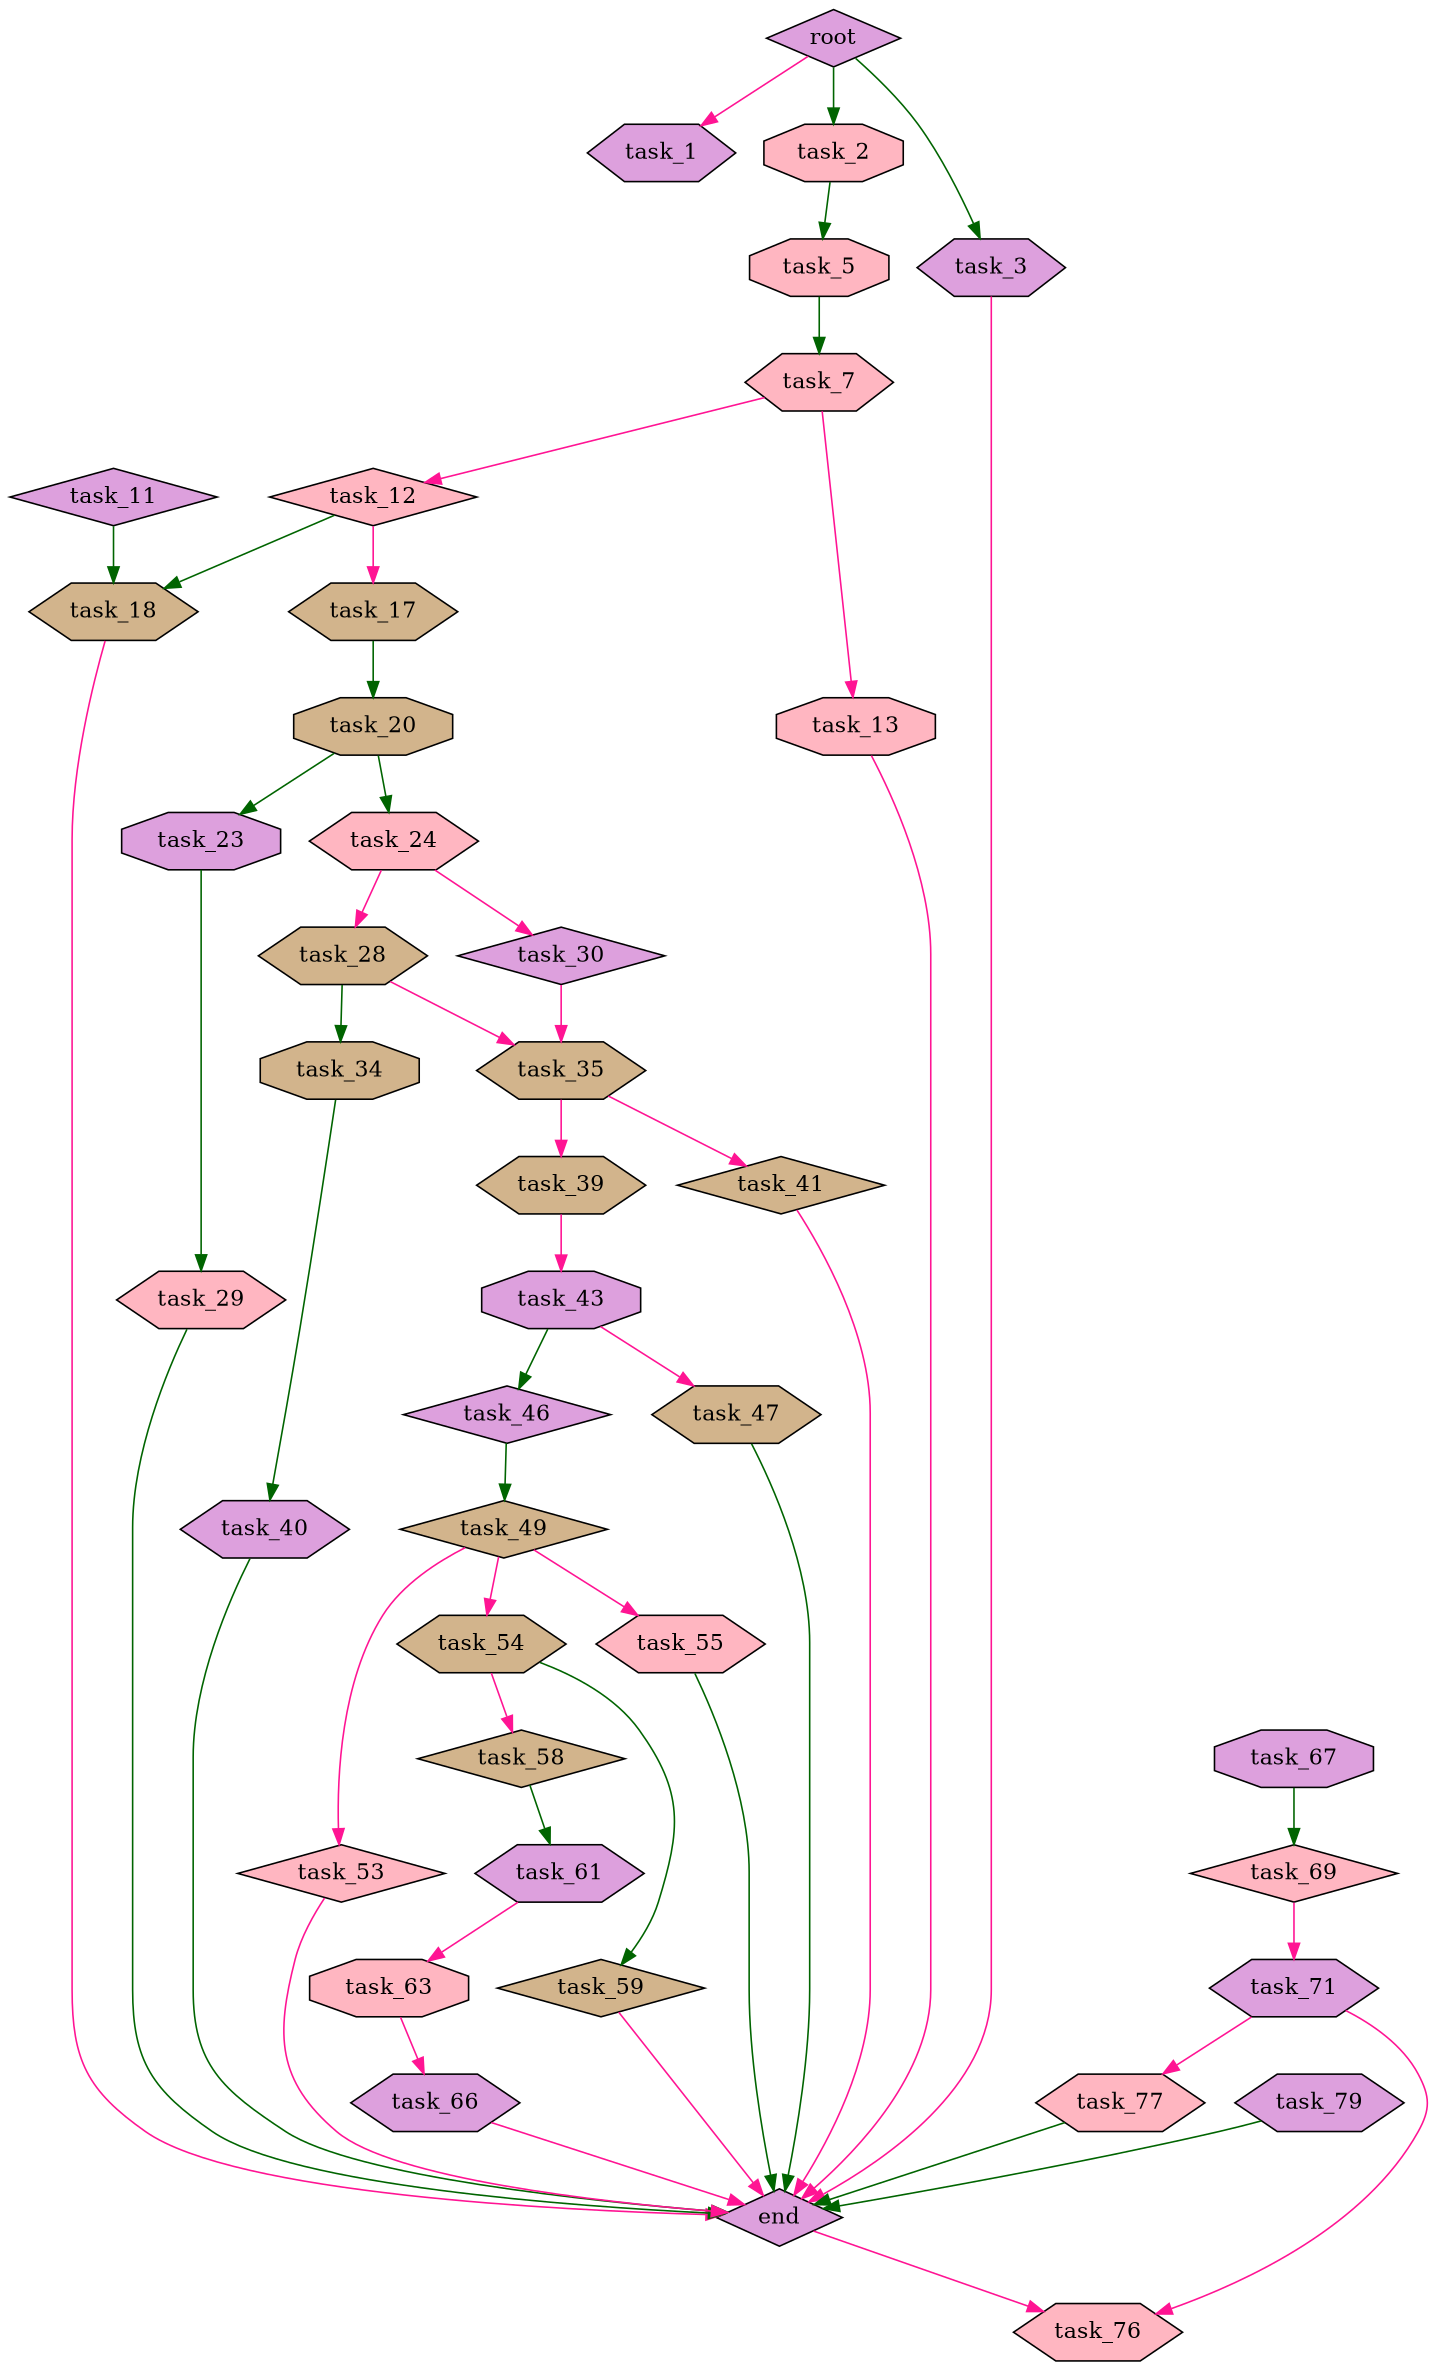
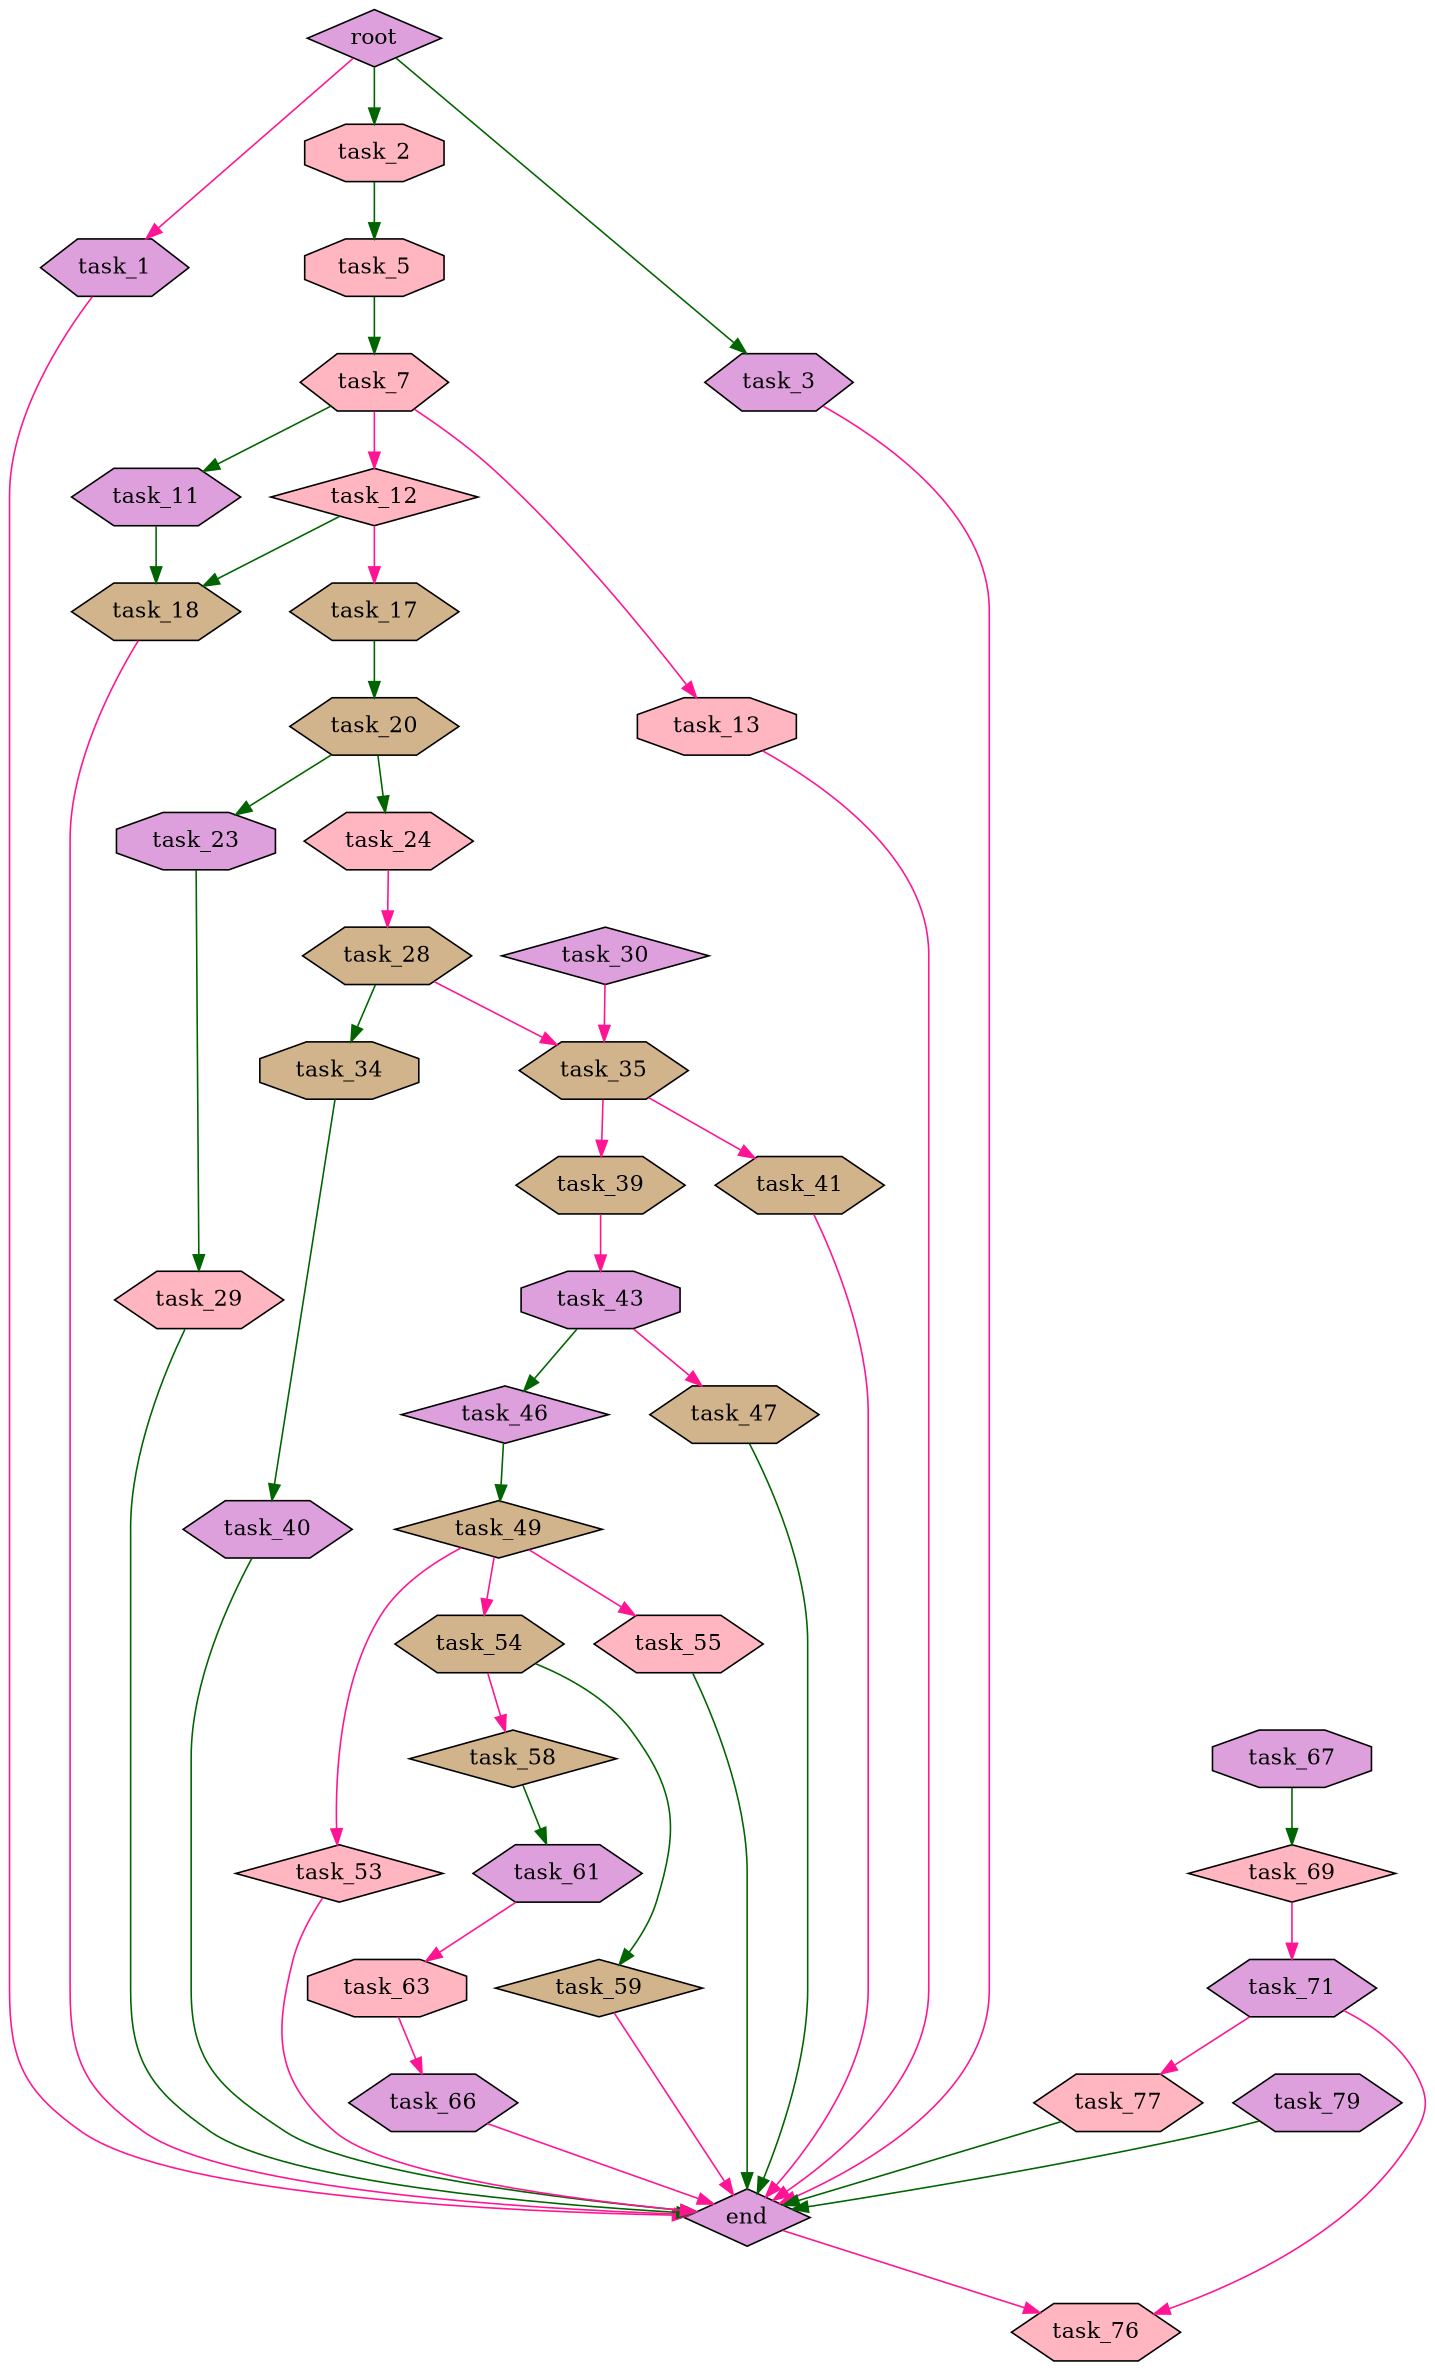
edge "task_7" -> "task_11": added
node "task_11": shape diamond -> hexagon
node "task_20": shape octagon -> hexagon
edge "task_24" -> "task_30": removed
node "task_41": shape diamond -> hexagon
edge "task_1" -> "end": added
